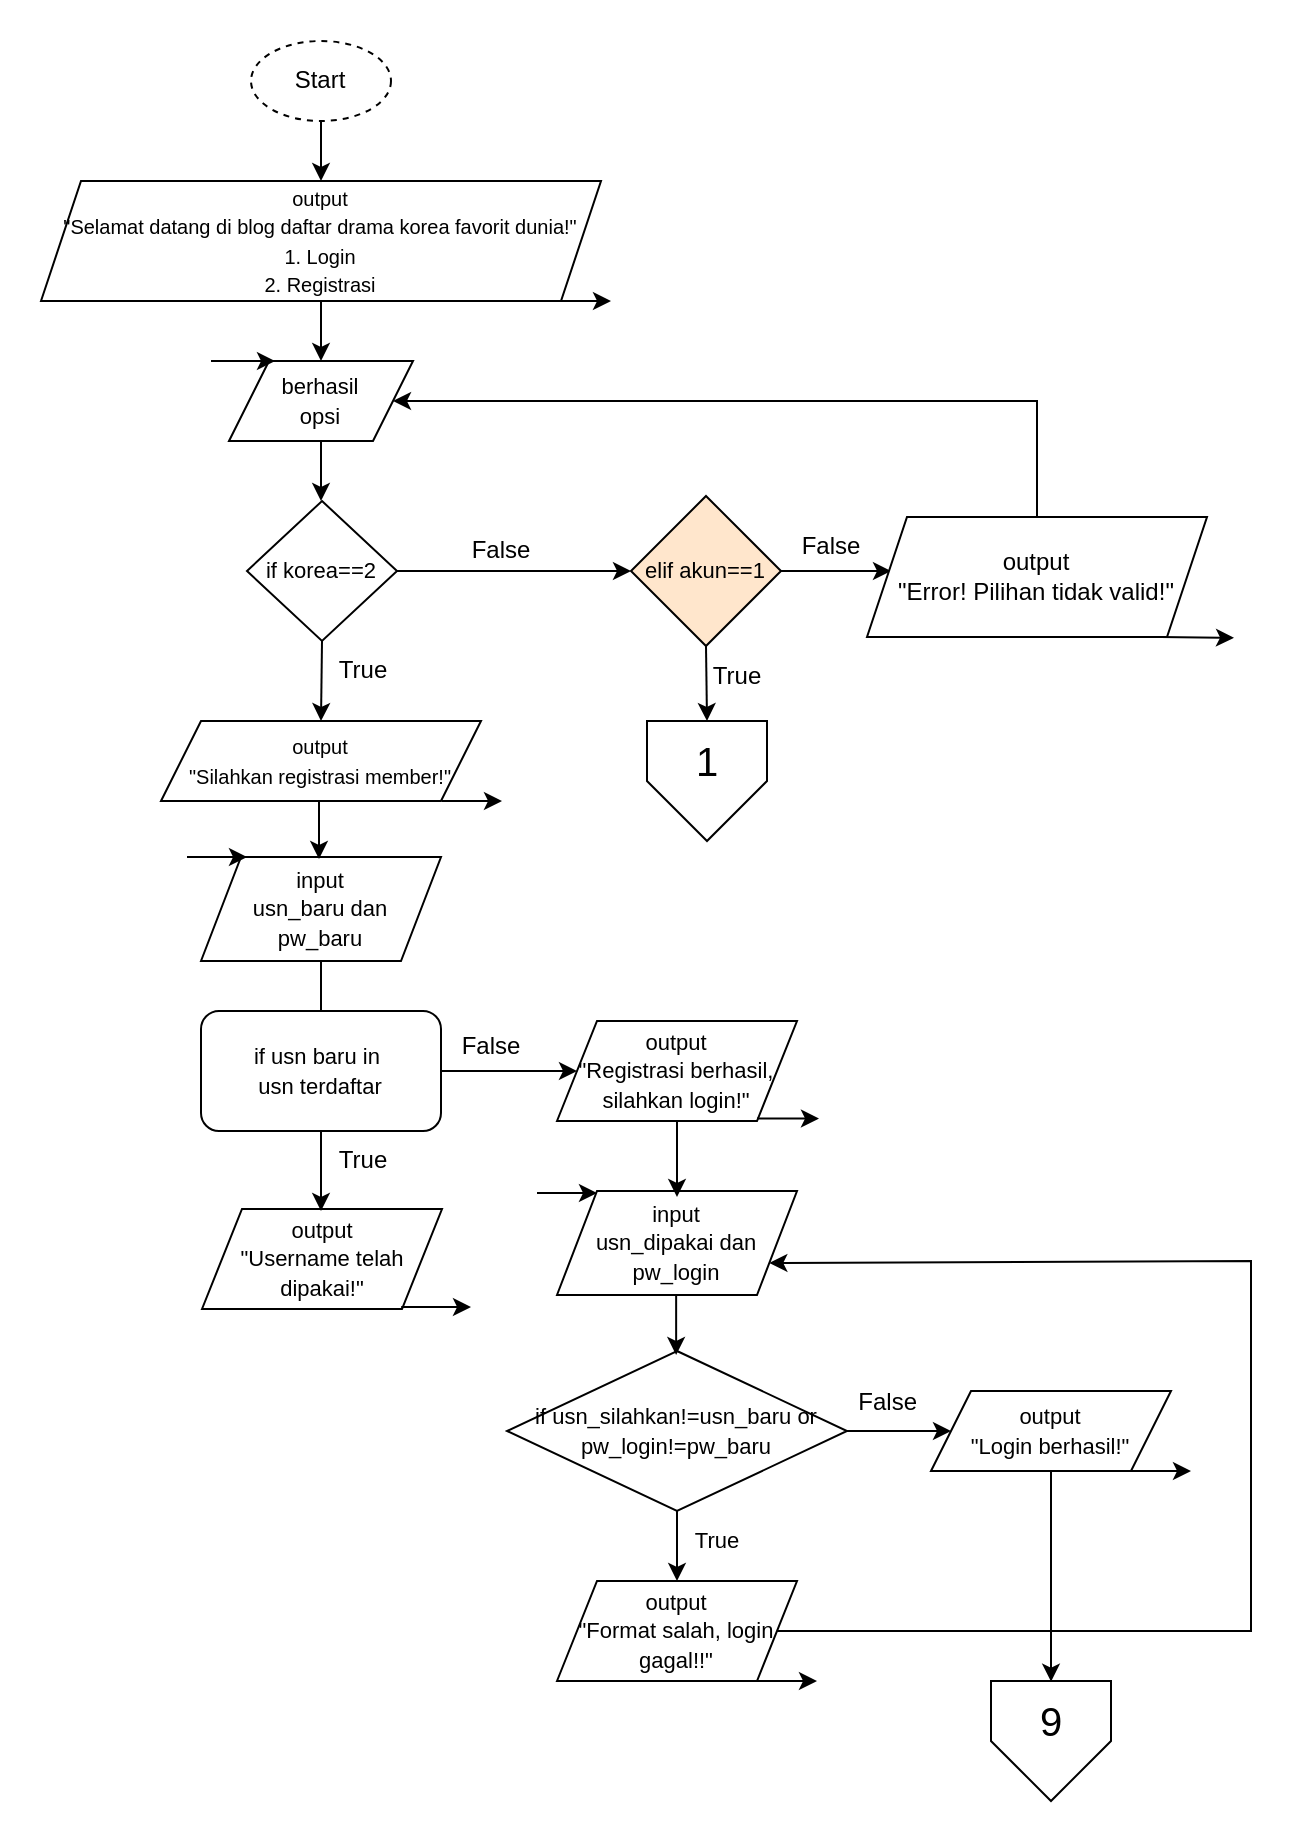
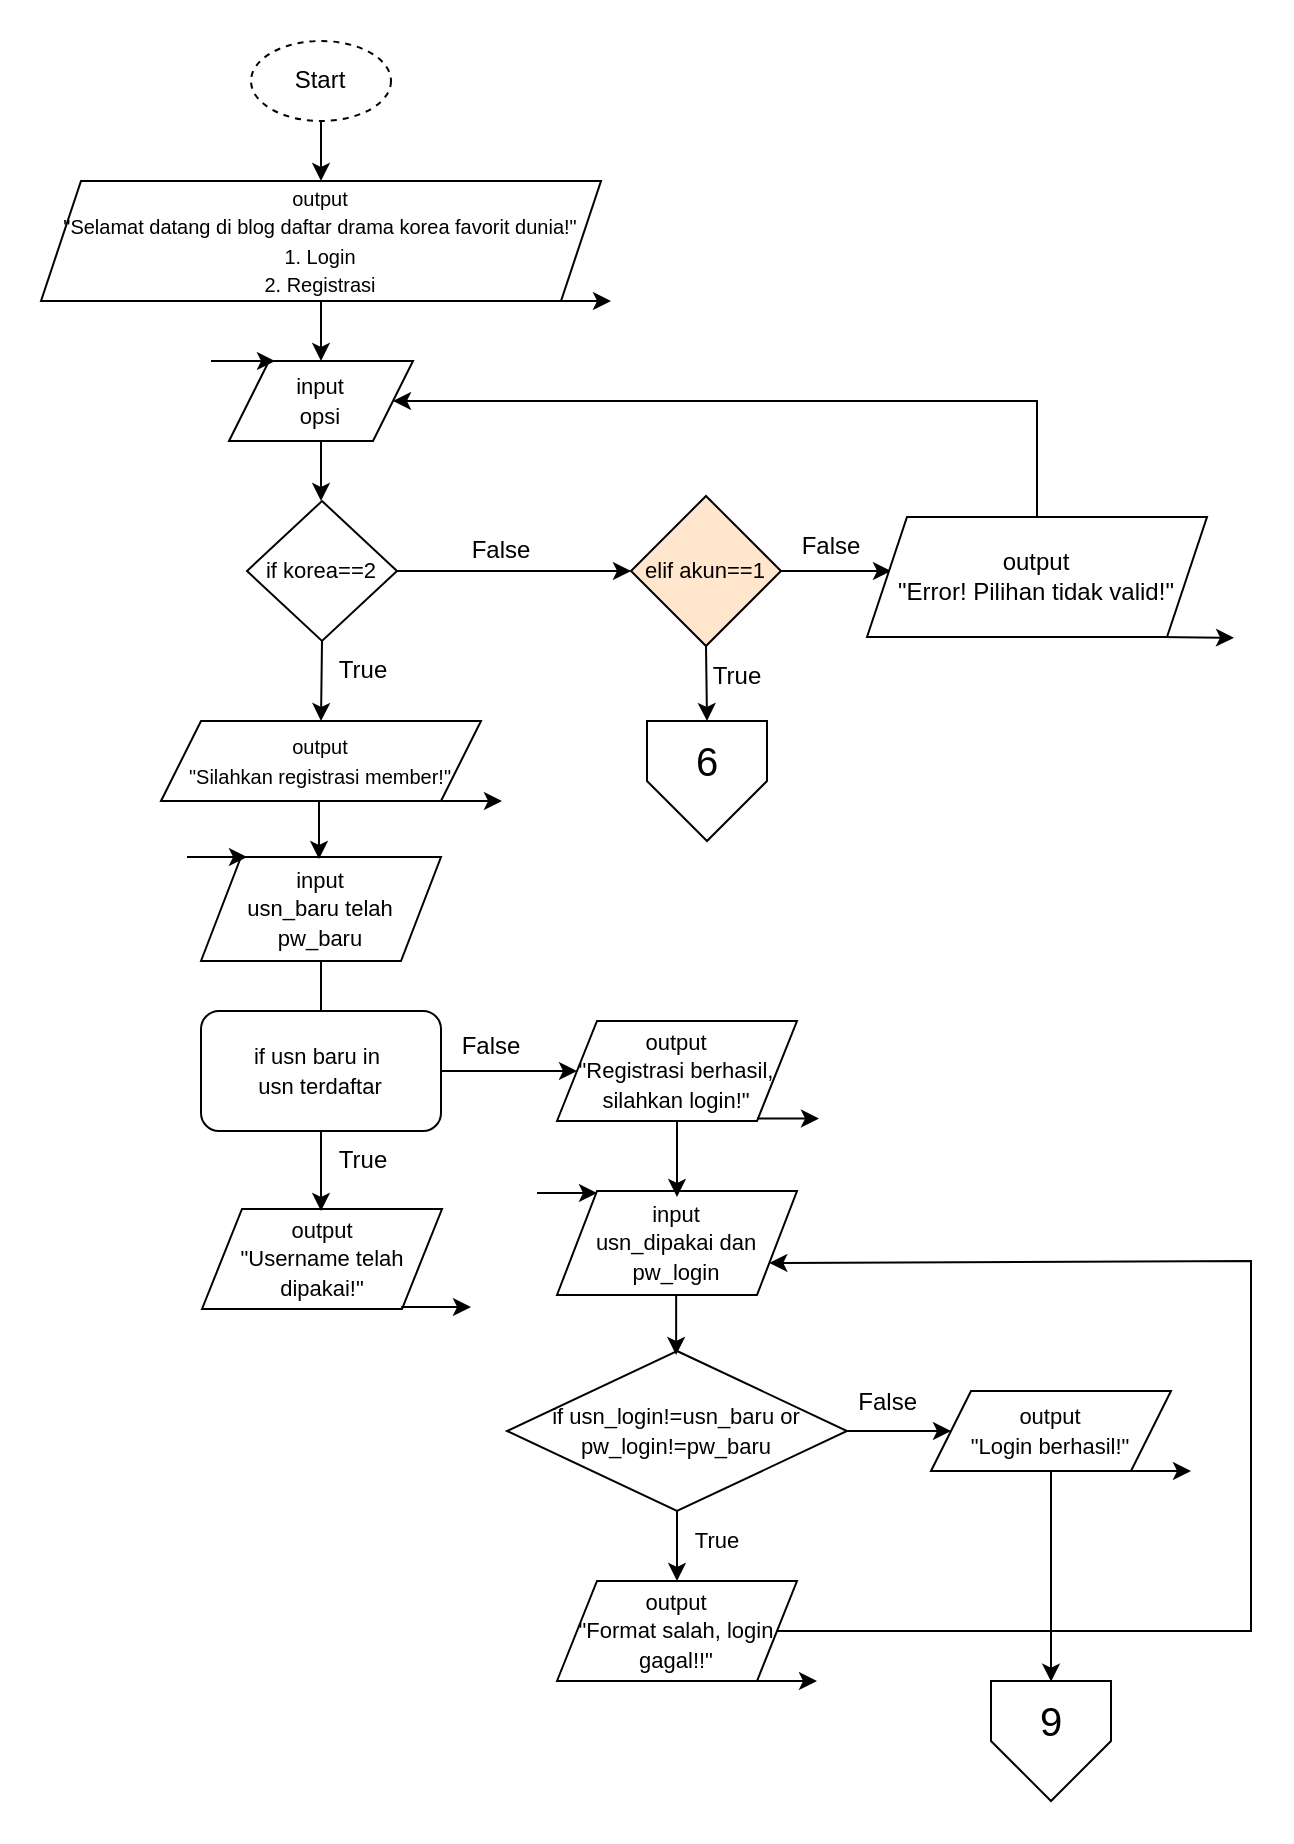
node "berhasil opsi": label "berhasil opsi" -> "input opsi"
node "1": label "1" -> "6"
node "input usn_baru dan pw_baru": label "input usn_baru dan pw_baru" -> "input usn_baru telah pw_baru"
node "if usn_silahkan!=usn_baru or pw_login!=pw_baru": label "if usn_silahkan!=usn_baru or pw_login!=pw_baru" -> "if usn_login!=usn_baru or pw_login!=pw_baru"
